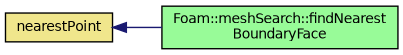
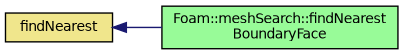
node "nearestPoint": label "nearestPoint" -> "findNearest"
